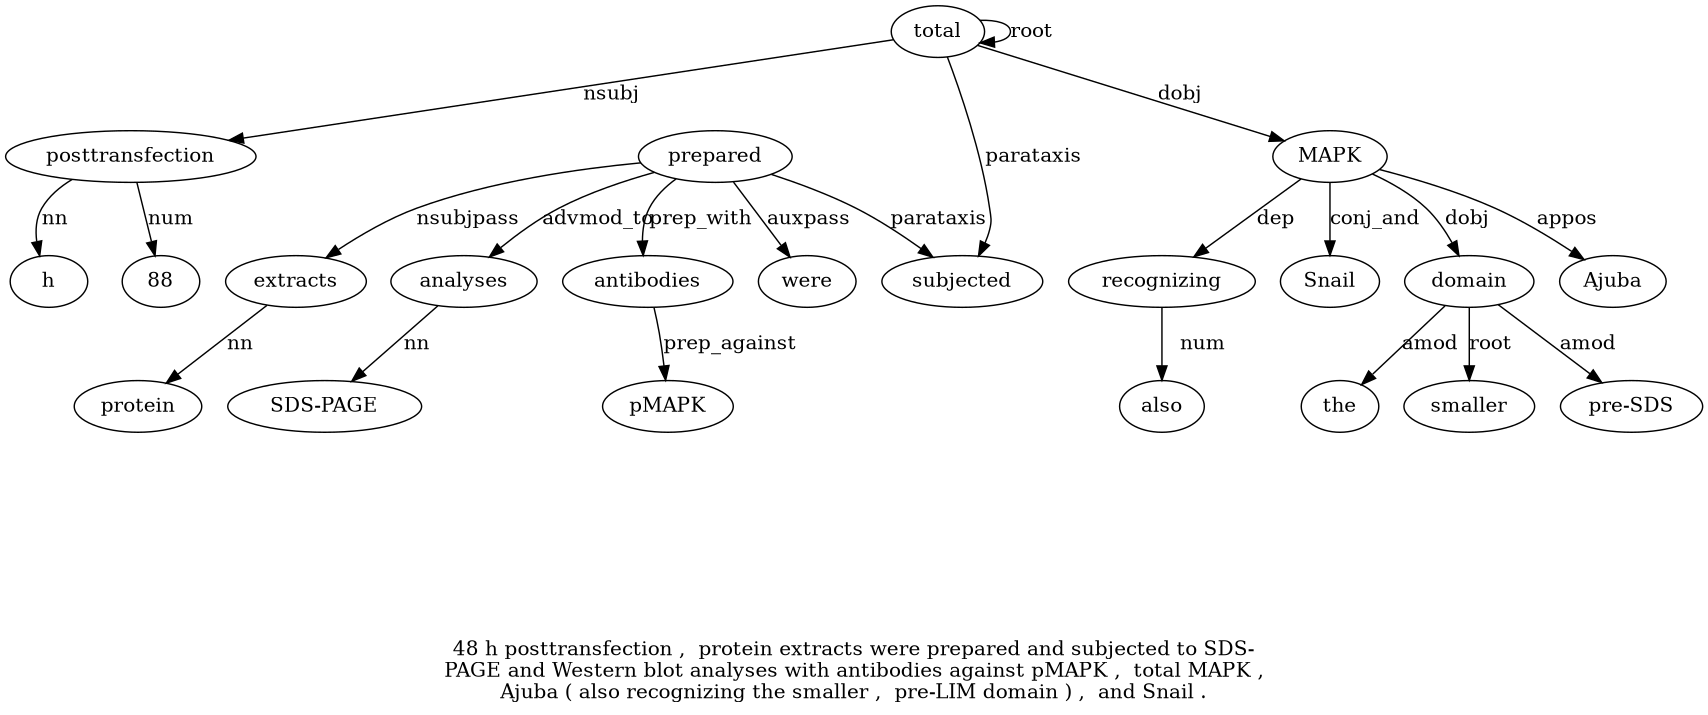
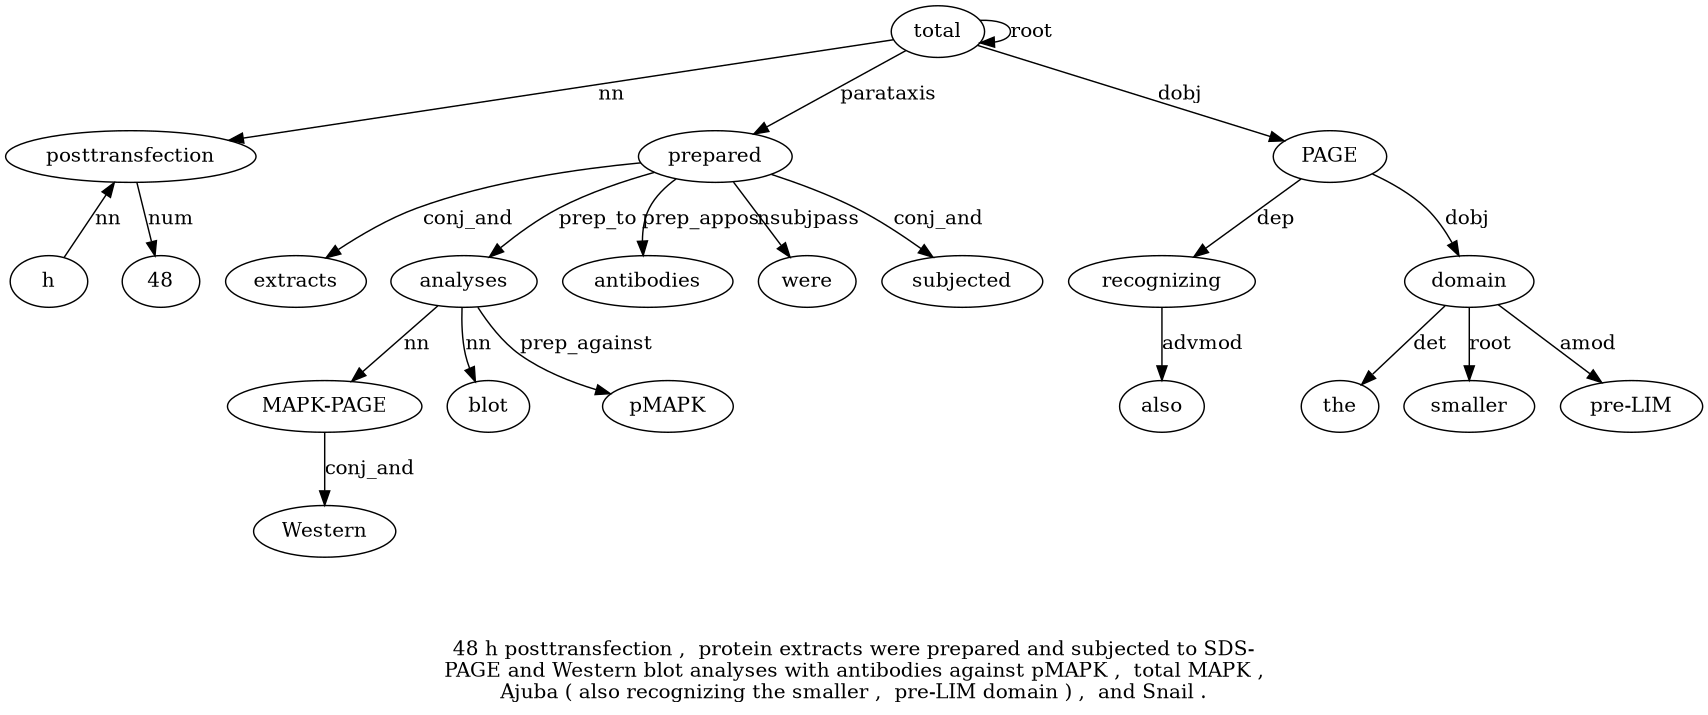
edge "total" -> "posttransfection": label "nsubj" -> "nn"
edge "total" -> "subjected": now "total" -> "prepared"
node "MAPK": label "MAPK" -> "PAGE"
edge "posttransfection" -> "h": reversed
edge "prepared" -> "extracts": label "nsubjpass" -> "conj_and"
edge "prepared" -> "analyses": label "advmod_to" -> "prep_to"
edge "prepared" -> "antibodies": label "prep_with" -> "prep_appos"
edge "prepared" -> "were": label "auxpass" -> "nsubjpass"
edge "prepared" -> "subjected": label "parataxis" -> "conj_and"
node "88": label "88" -> "48"
node "Snail": removed
node "Ajuba": removed
edge "antibodies" -> "pMAPK": now "analyses" -> "pMAPK"
edge "recognizing" -> "also": label "num" -> "advmod"
edge "domain" -> "the": label "amod" -> "det"
node "protein": removed
node "SDS-PAGE": label "SDS-PAGE" -> "MAPK-PAGE"
node "blot": added
node "pre-SDS": label "pre-SDS" -> "pre-LIM"
node "Western": added
